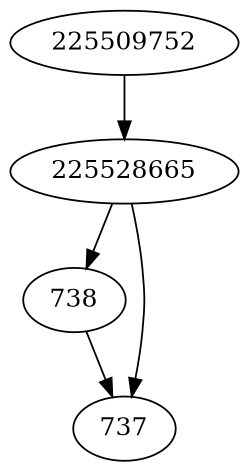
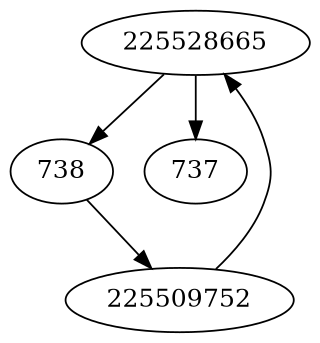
edge "738" -> "737": now "738" -> "225509752"
